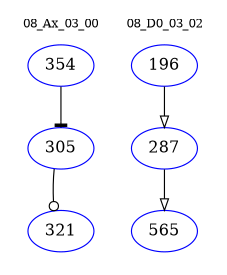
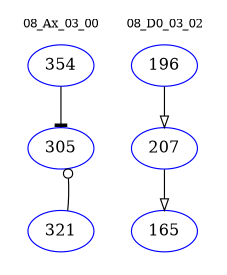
node "287": label "287" -> "207"
edge "305" -> "321": reversed
node "565": label "565" -> "165"
